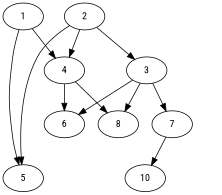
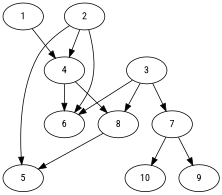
edge "2" -> "3": now "2" -> "6"
edge "1" -> "5": now "8" -> "5"
node "9": added
